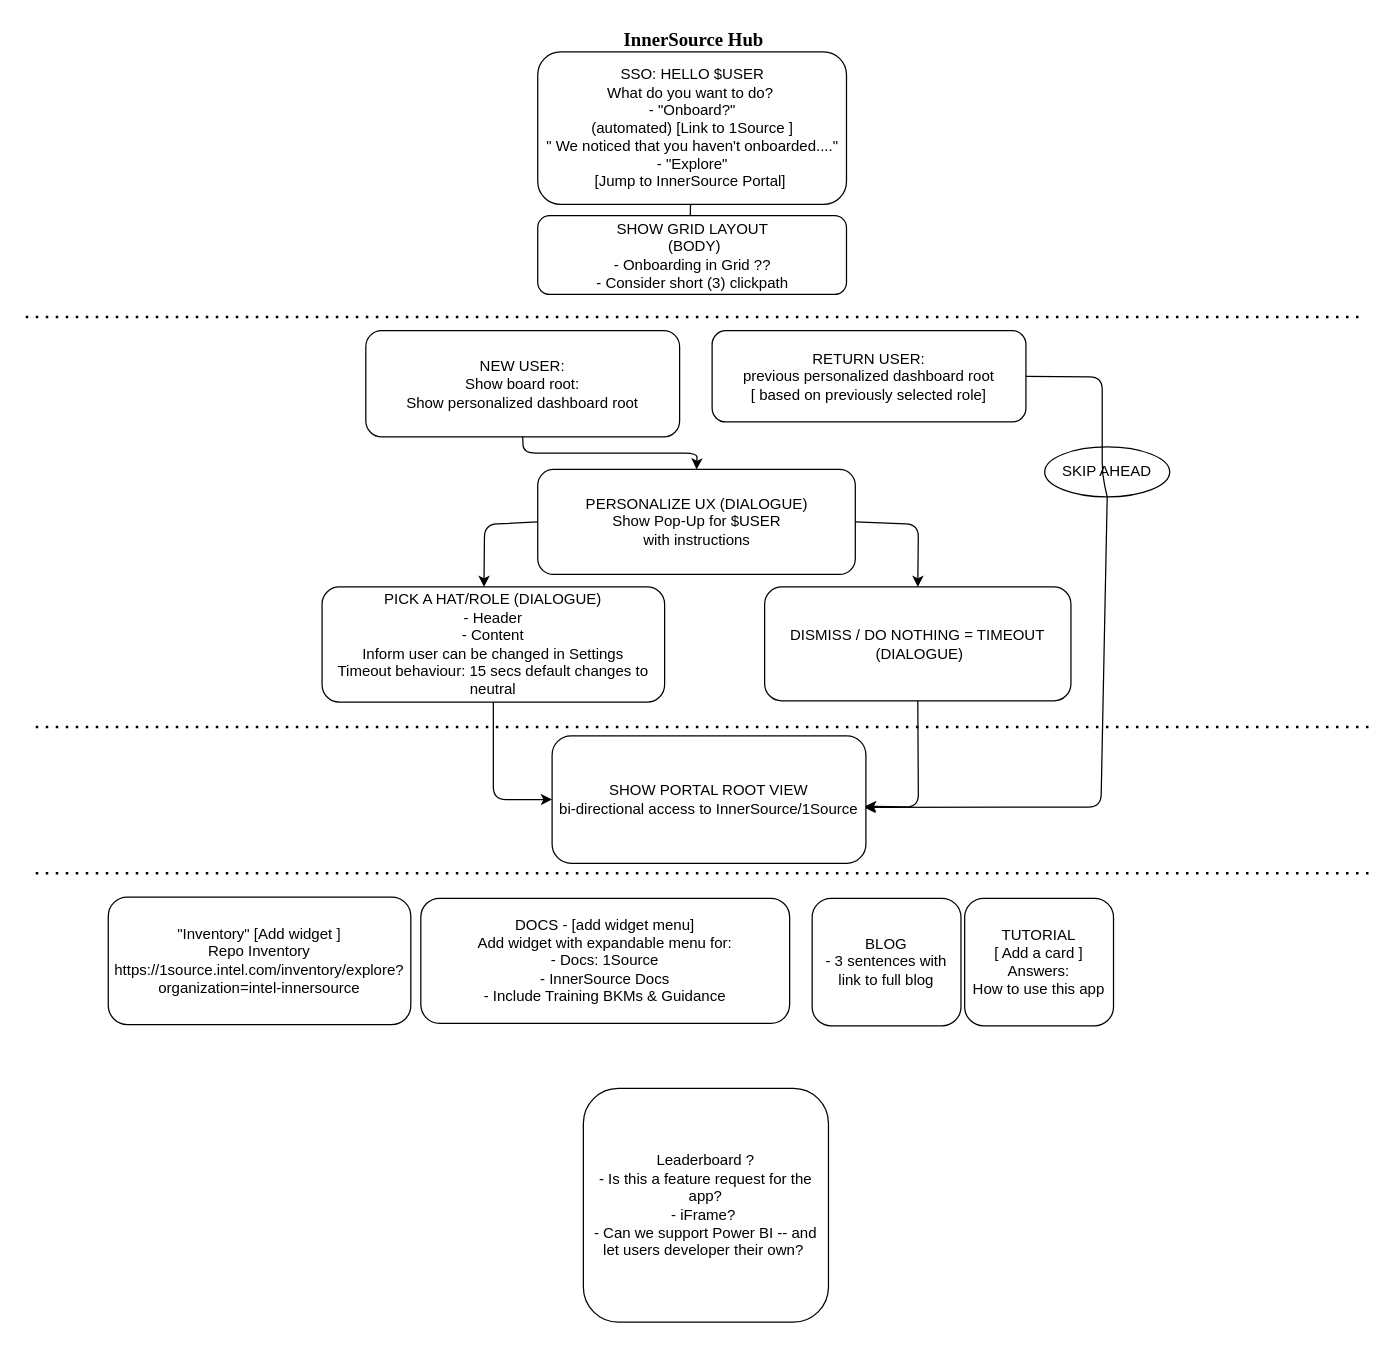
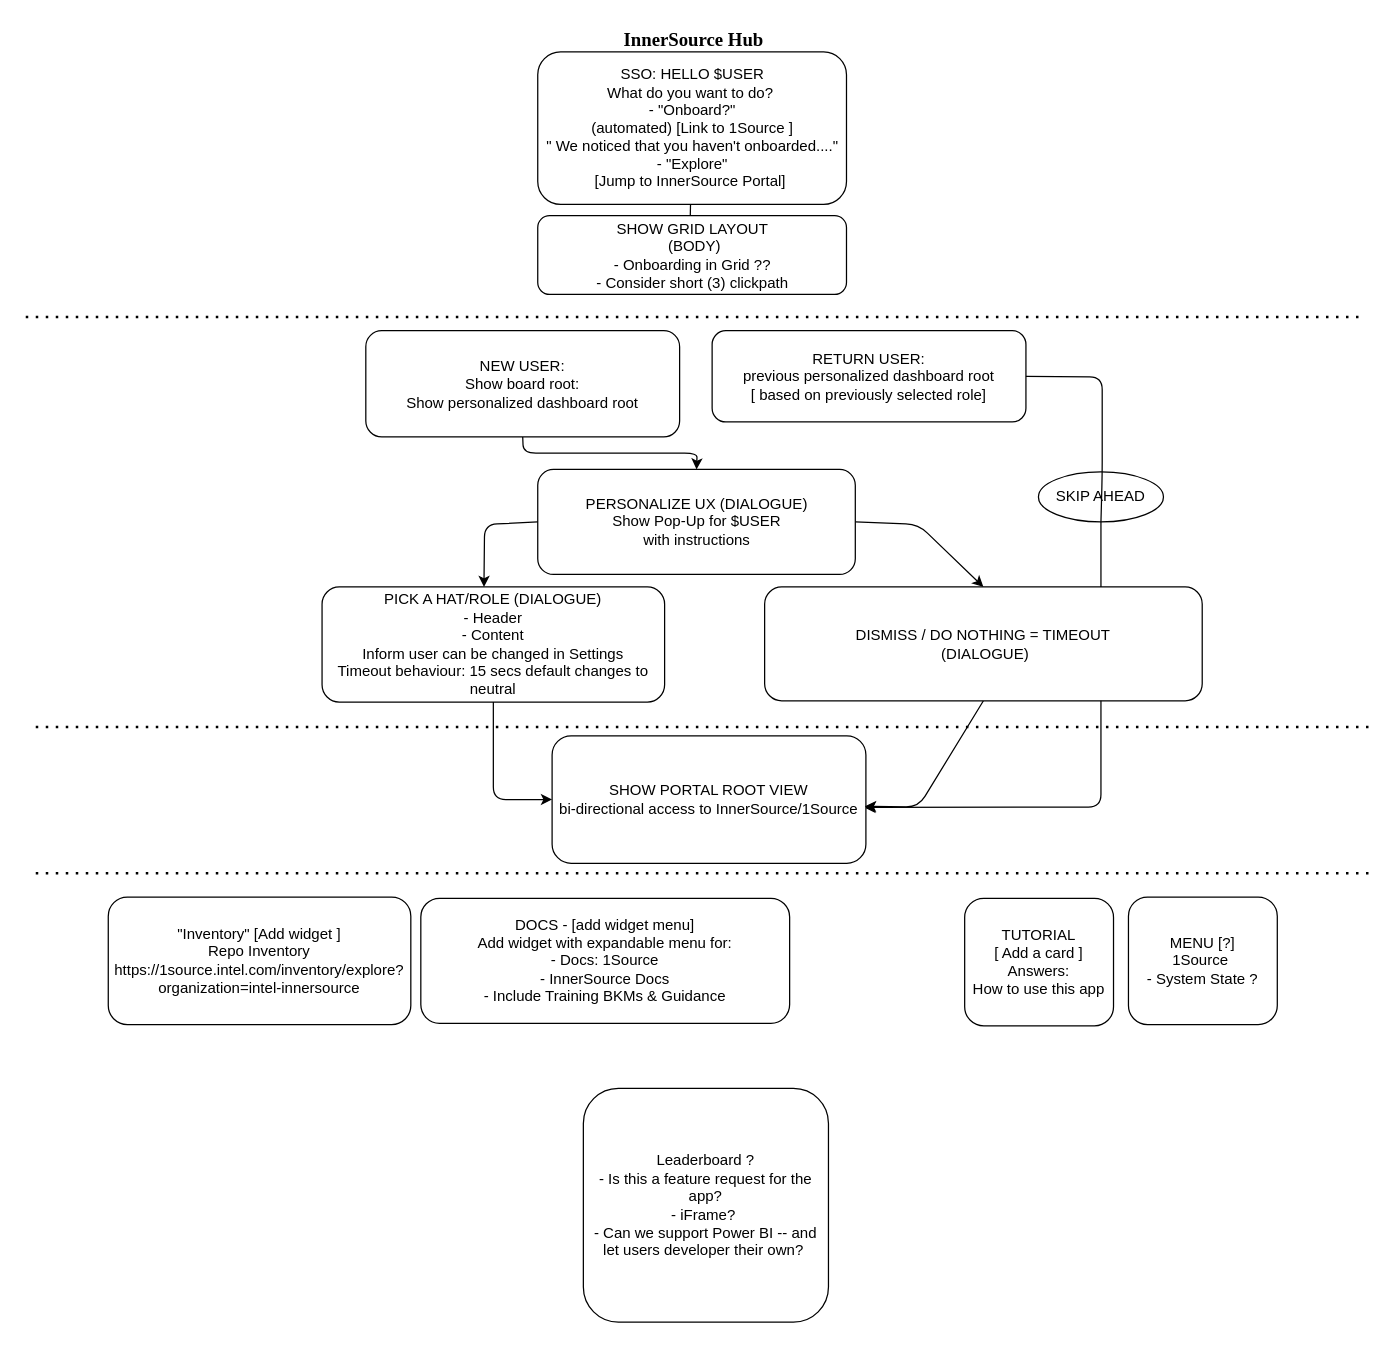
node "SKIP AHEAD": moved (1107, 472) -> (1101, 497)
node "DISMISS / DO NOTHING = TIMEOUT (DIALOGUE)": size 306x114 -> 438x114
node "MENU [?] 1Source - System State ?": added
node "BLOG - 3 sentences with link to full blog": removed
